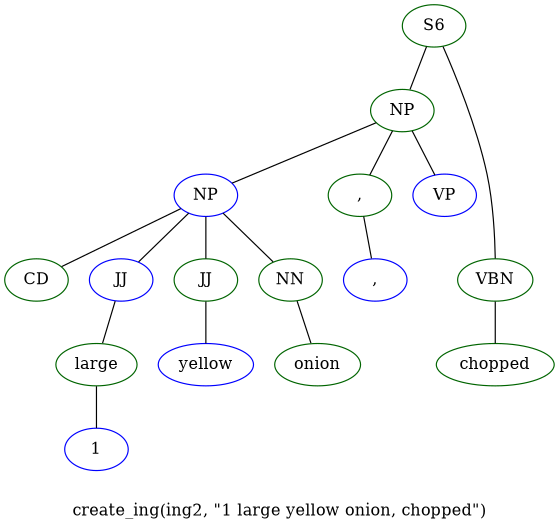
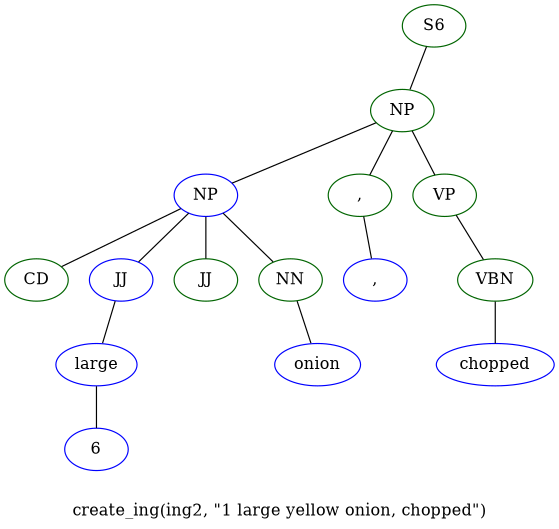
edge "S6" -- "VBN": now "VP" -- "VBN"
node "VP": color blue -> darkgreen
node "large": color darkgreen -> blue
node "yellow": removed
node "onion": color darkgreen -> blue
node "chopped": color darkgreen -> blue
node "1": label "1" -> "6"
